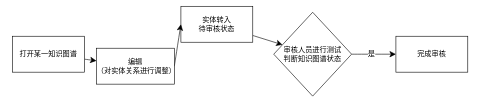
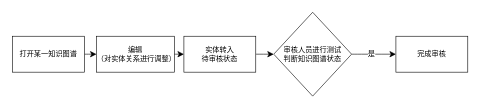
node "实体转入 待审核状态": moved (217, 24) -> (220, 54)
node "编辑 （对实体关系进行调整）": moved (135, 66) -> (135, 54)
